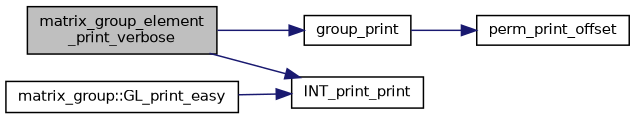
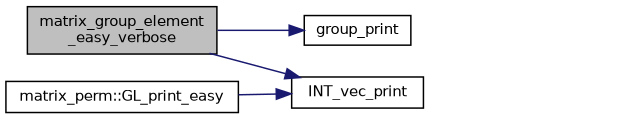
node "matrix_group_element _print_verbose": label "matrix_group_element _print_verbose" -> "matrix_group_element _easy_verbose"
node "perm_print_offset": removed
node "INT_print_print": label "INT_print_print" -> "INT_vec_print"
node "matrix_group::GL_print_easy": label "matrix_group::GL_print_easy" -> "matrix_perm::GL_print_easy"
